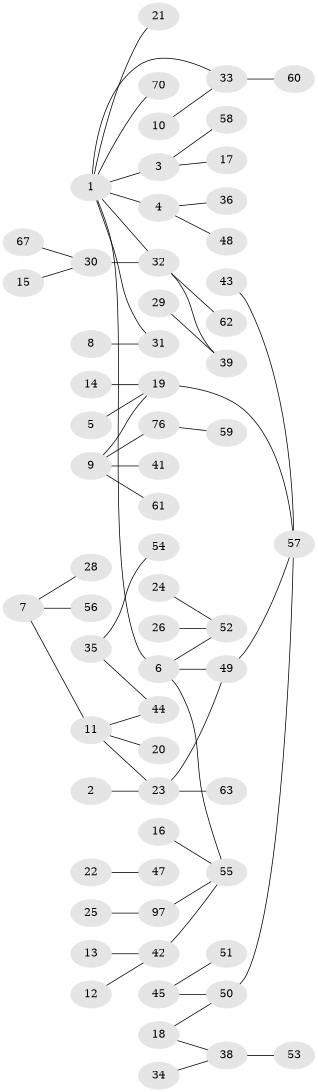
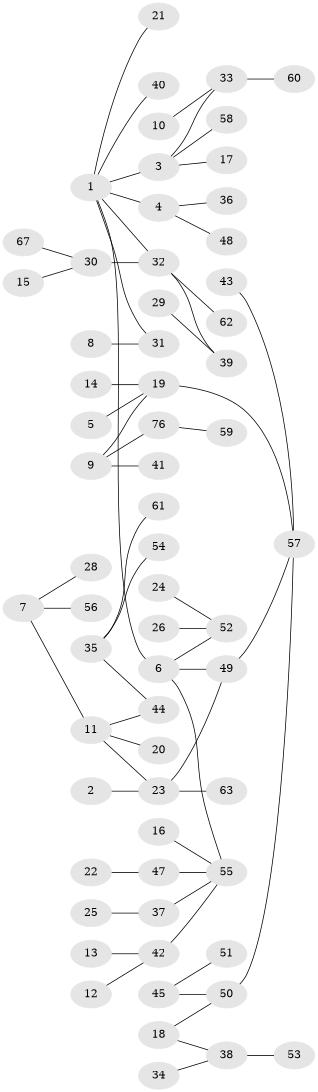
edge "33" -- "1": now "33" -- "3"
node "70": label "70" -> "40"
edge "9" -- "61": now "35" -- "61"
edge "47" -- "55": added
node "97": label "97" -> "37"
